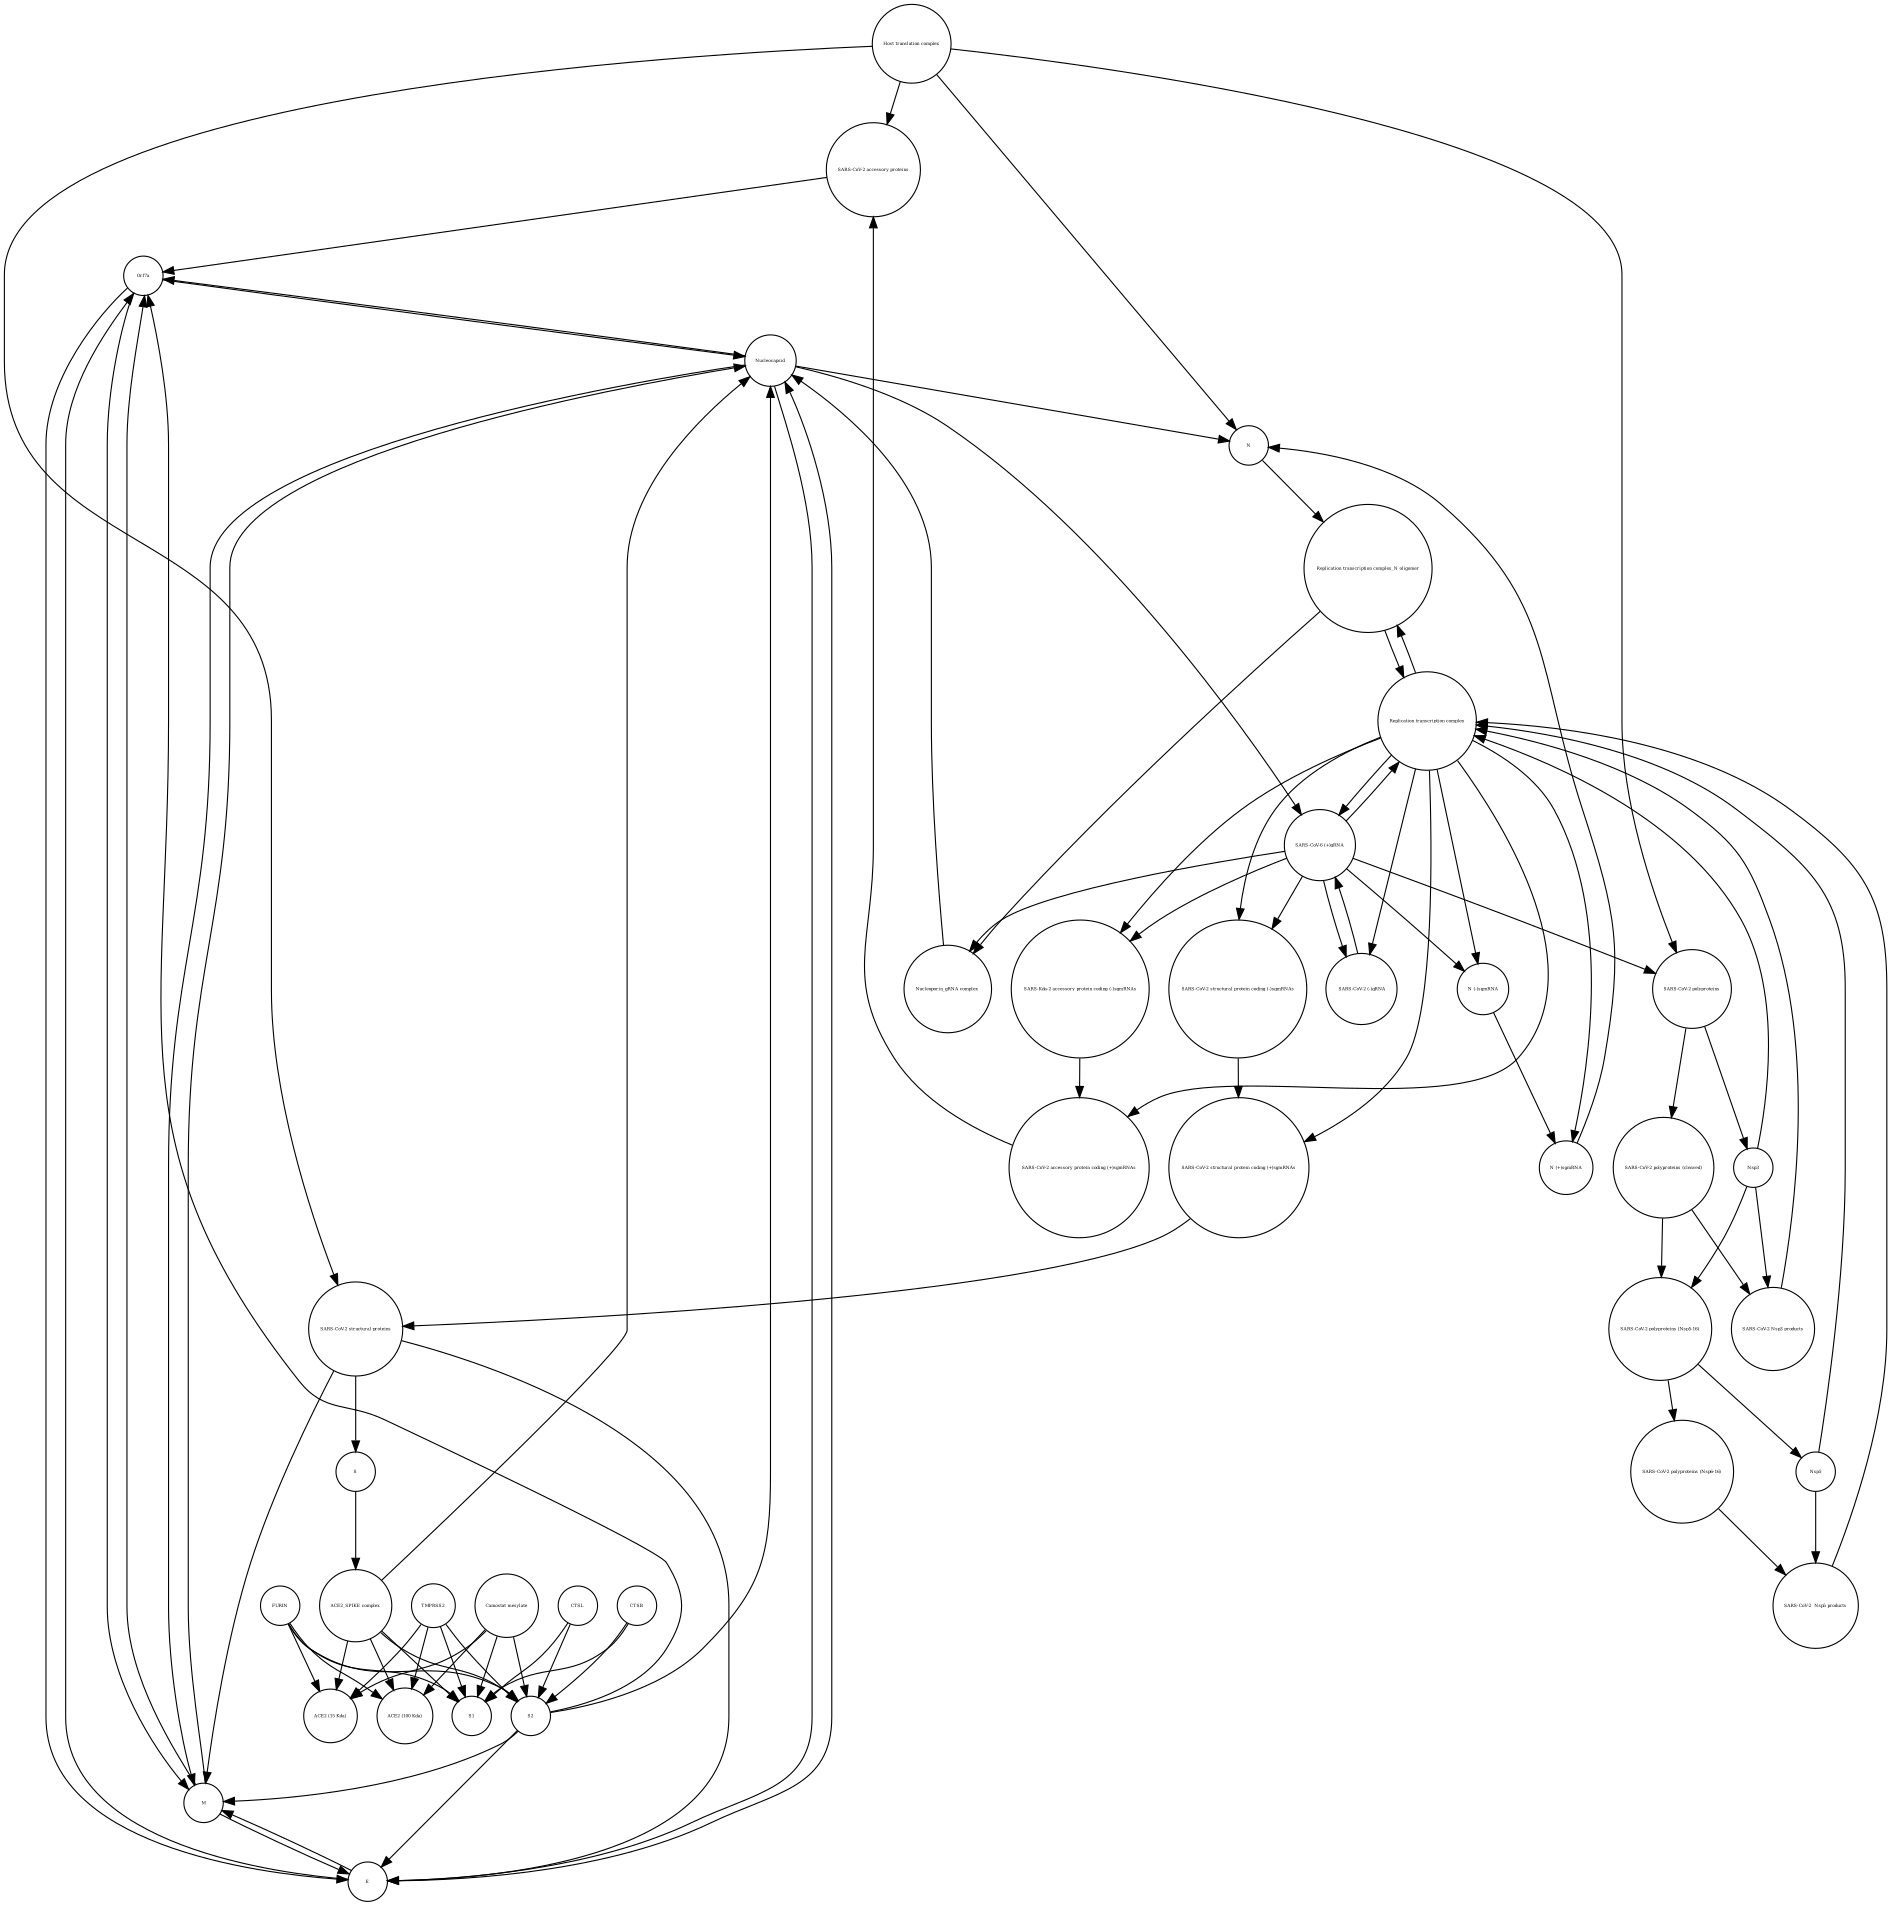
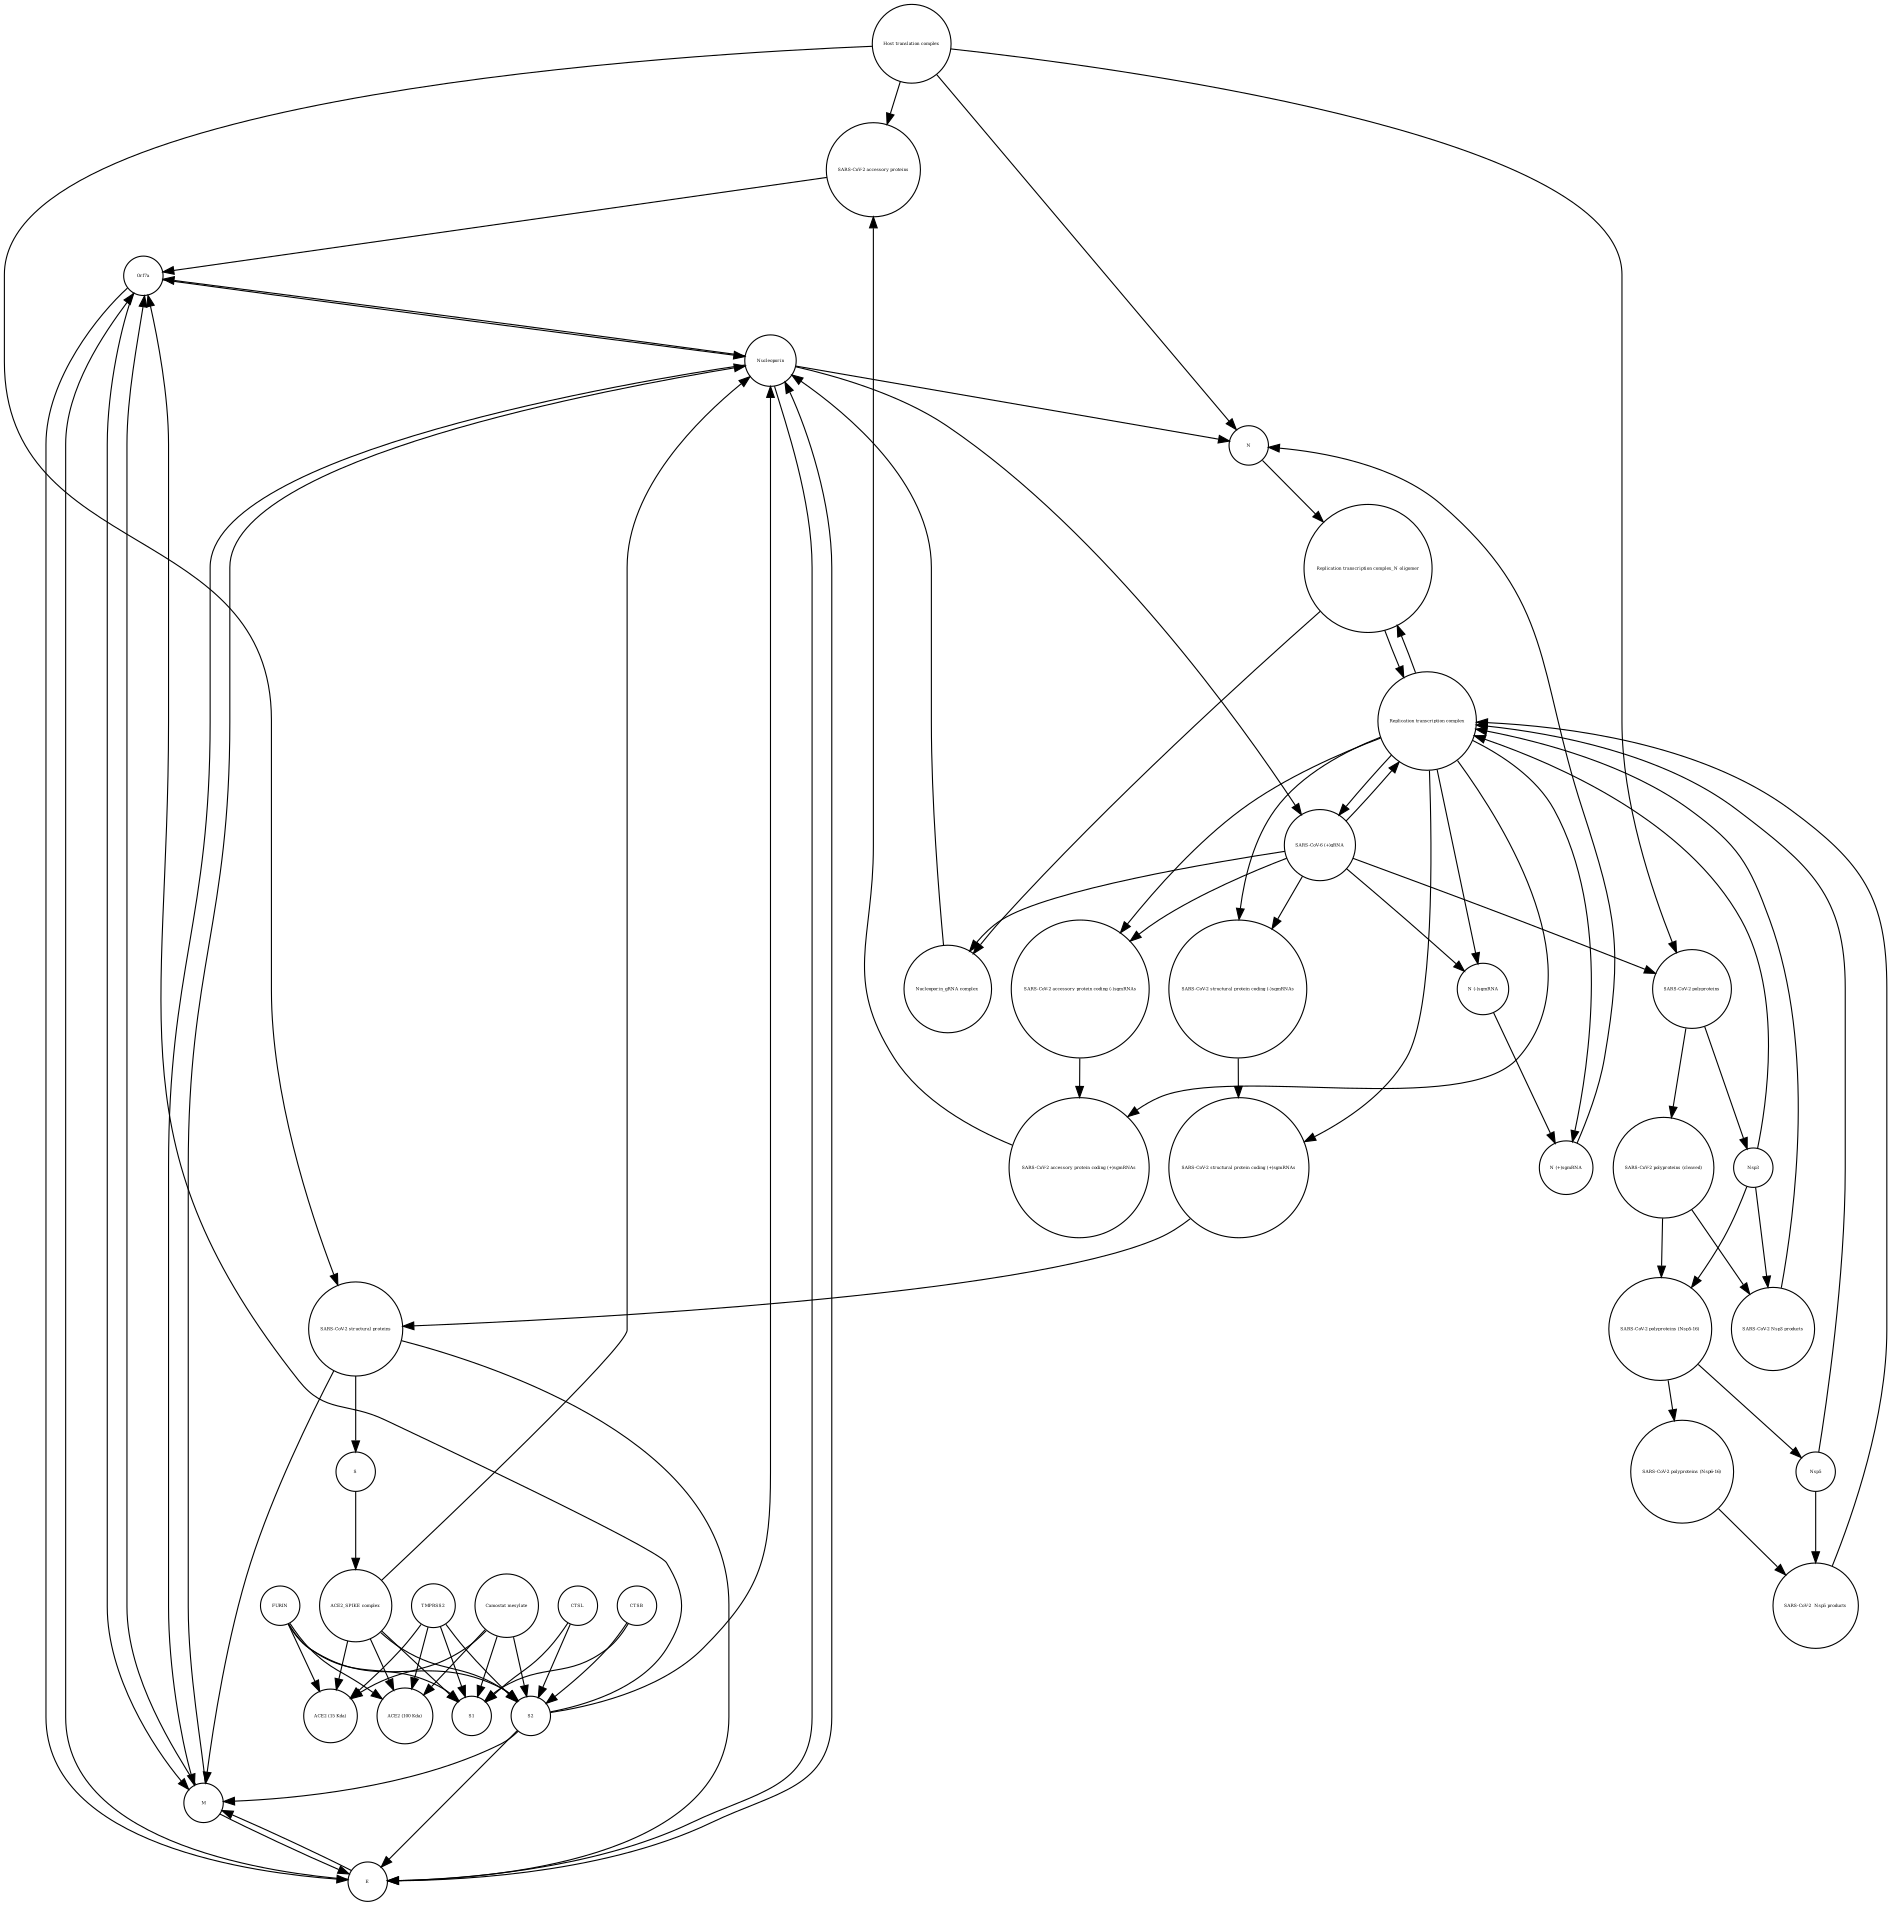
node "Nucleocapsid": label "Nucleocapsid" -> "Nucleoporin"
node "SARS-Kda-2 accessory protein coding (-)sgmRNAs": label "SARS-Kda-2 accessory protein coding (-)sgmRNAs" -> "SARS-CoV-2 accessory protein coding (-)sgmRNAs"
node "SARS-CoV-2 (-)gRNA": removed
